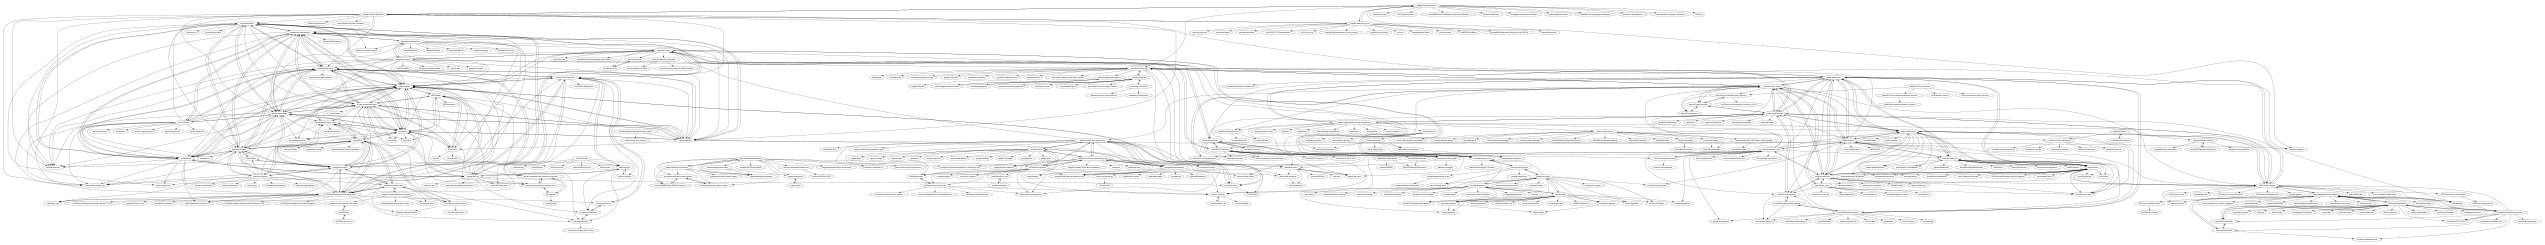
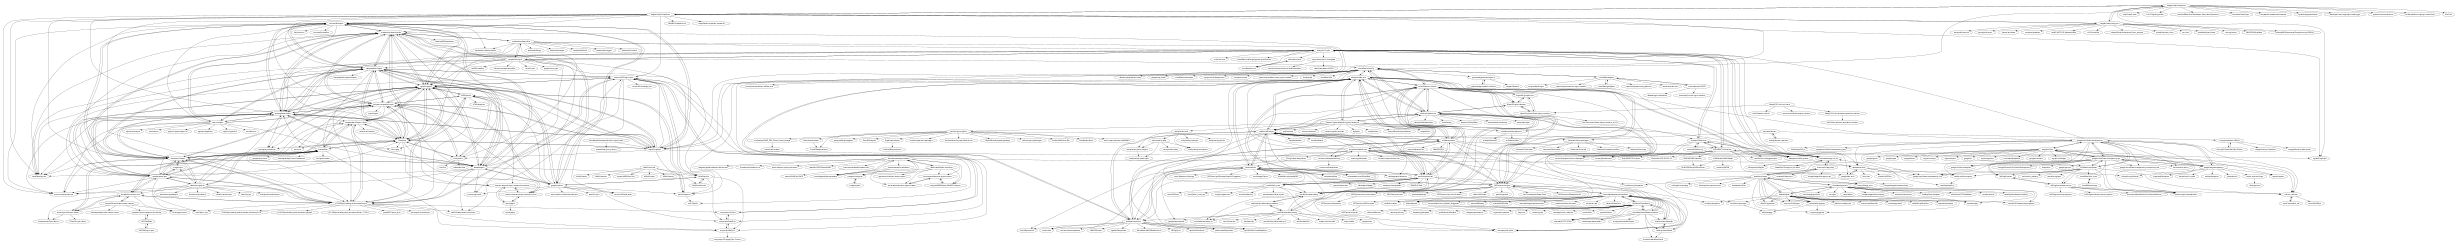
edge "mozilla/server-side-tls" -> "RaymiiOrg/certificate-expiry-monitor": now "RaymiiOrg/cipherli.st" -> "RaymiiOrg/certificate-expiry-monitor"
edge "private-octopus/picoquic" -> "h2o/quicly": now "mcmanus/mozquic" -> "h2o/quicly"
edge "devsisters/libquic" -> "encode/orm": now "devsisters/libquic" -> "quicwg/base-drafts"
edge "ssllabs/research" -> "rbsec/sslscan": now "EFForg/https-everywhere" -> "rbsec/sslscan"
node "secdev/scapy": added
